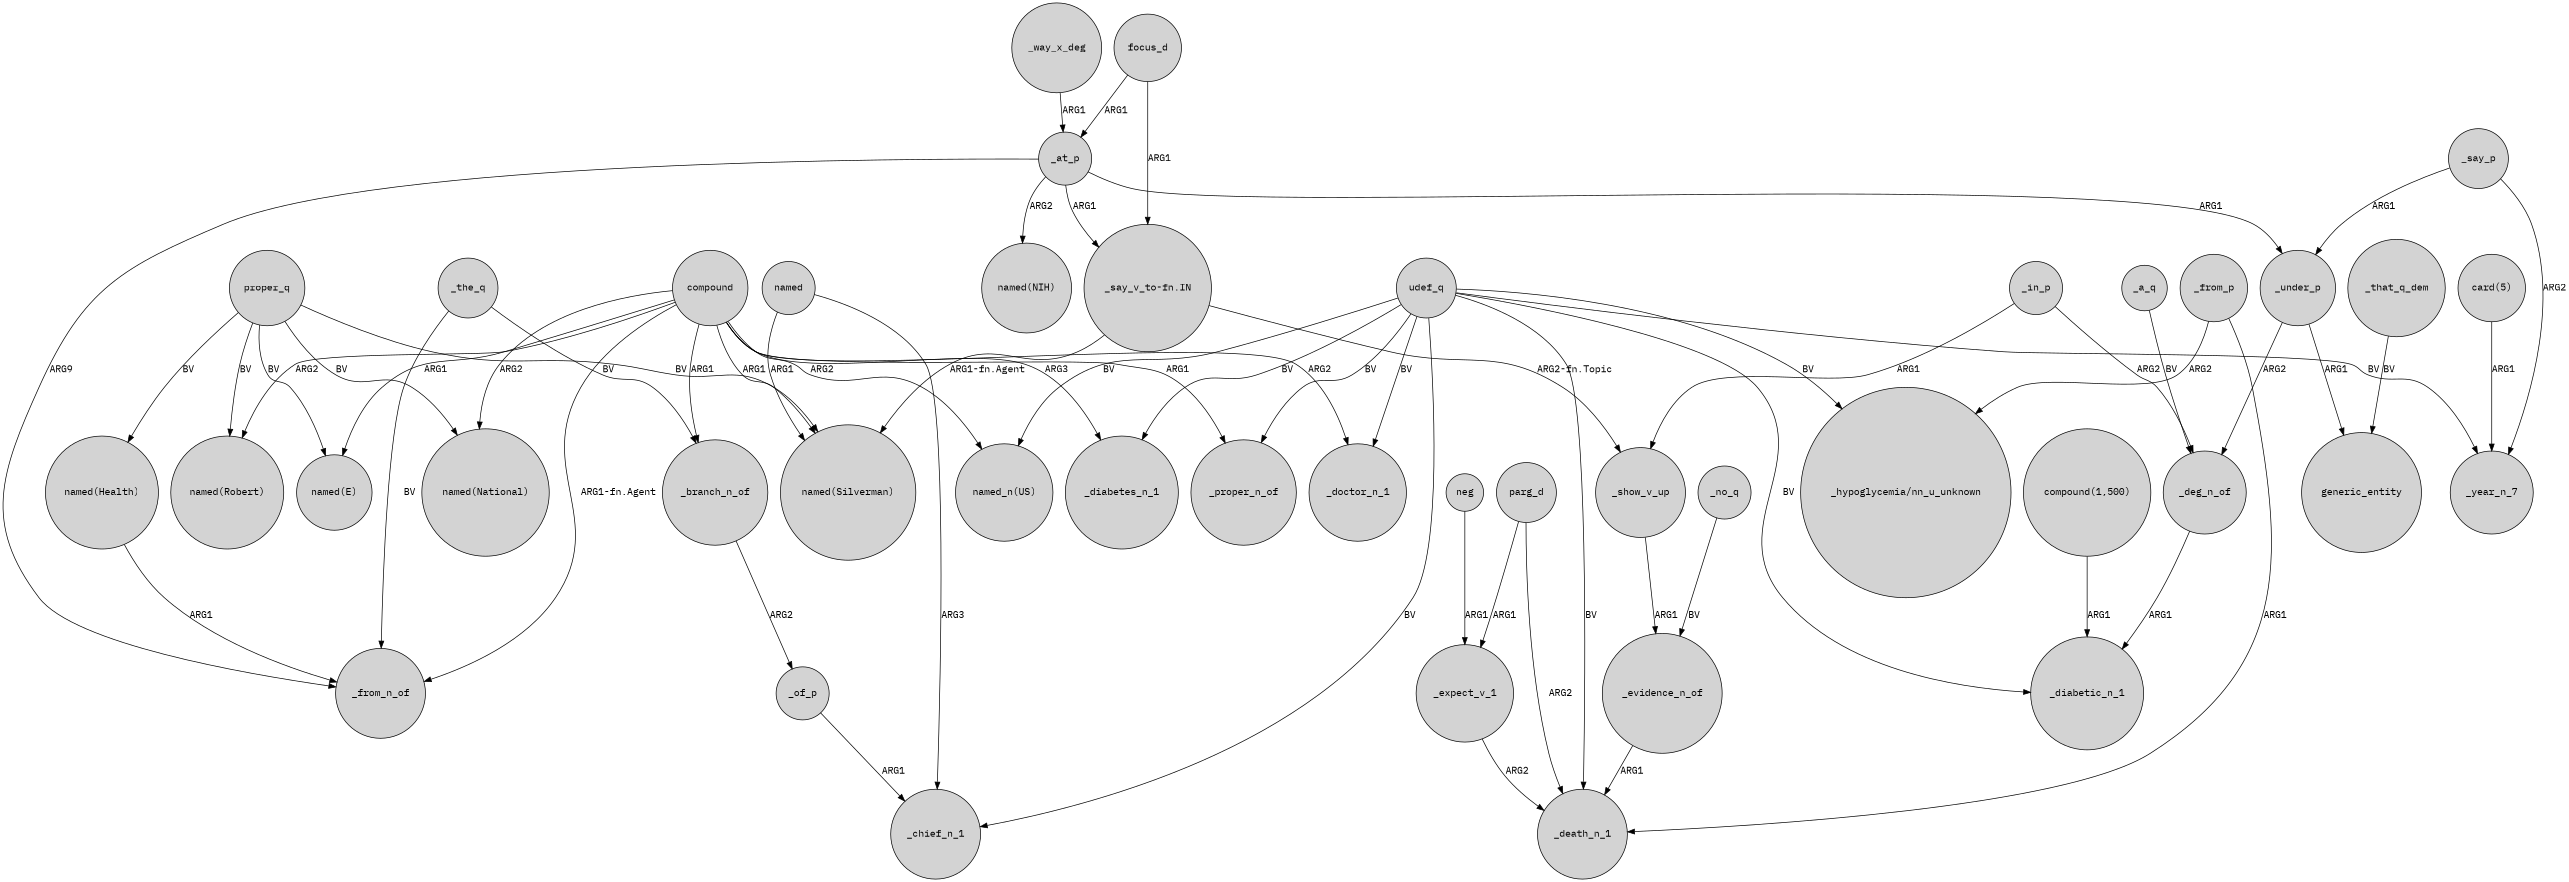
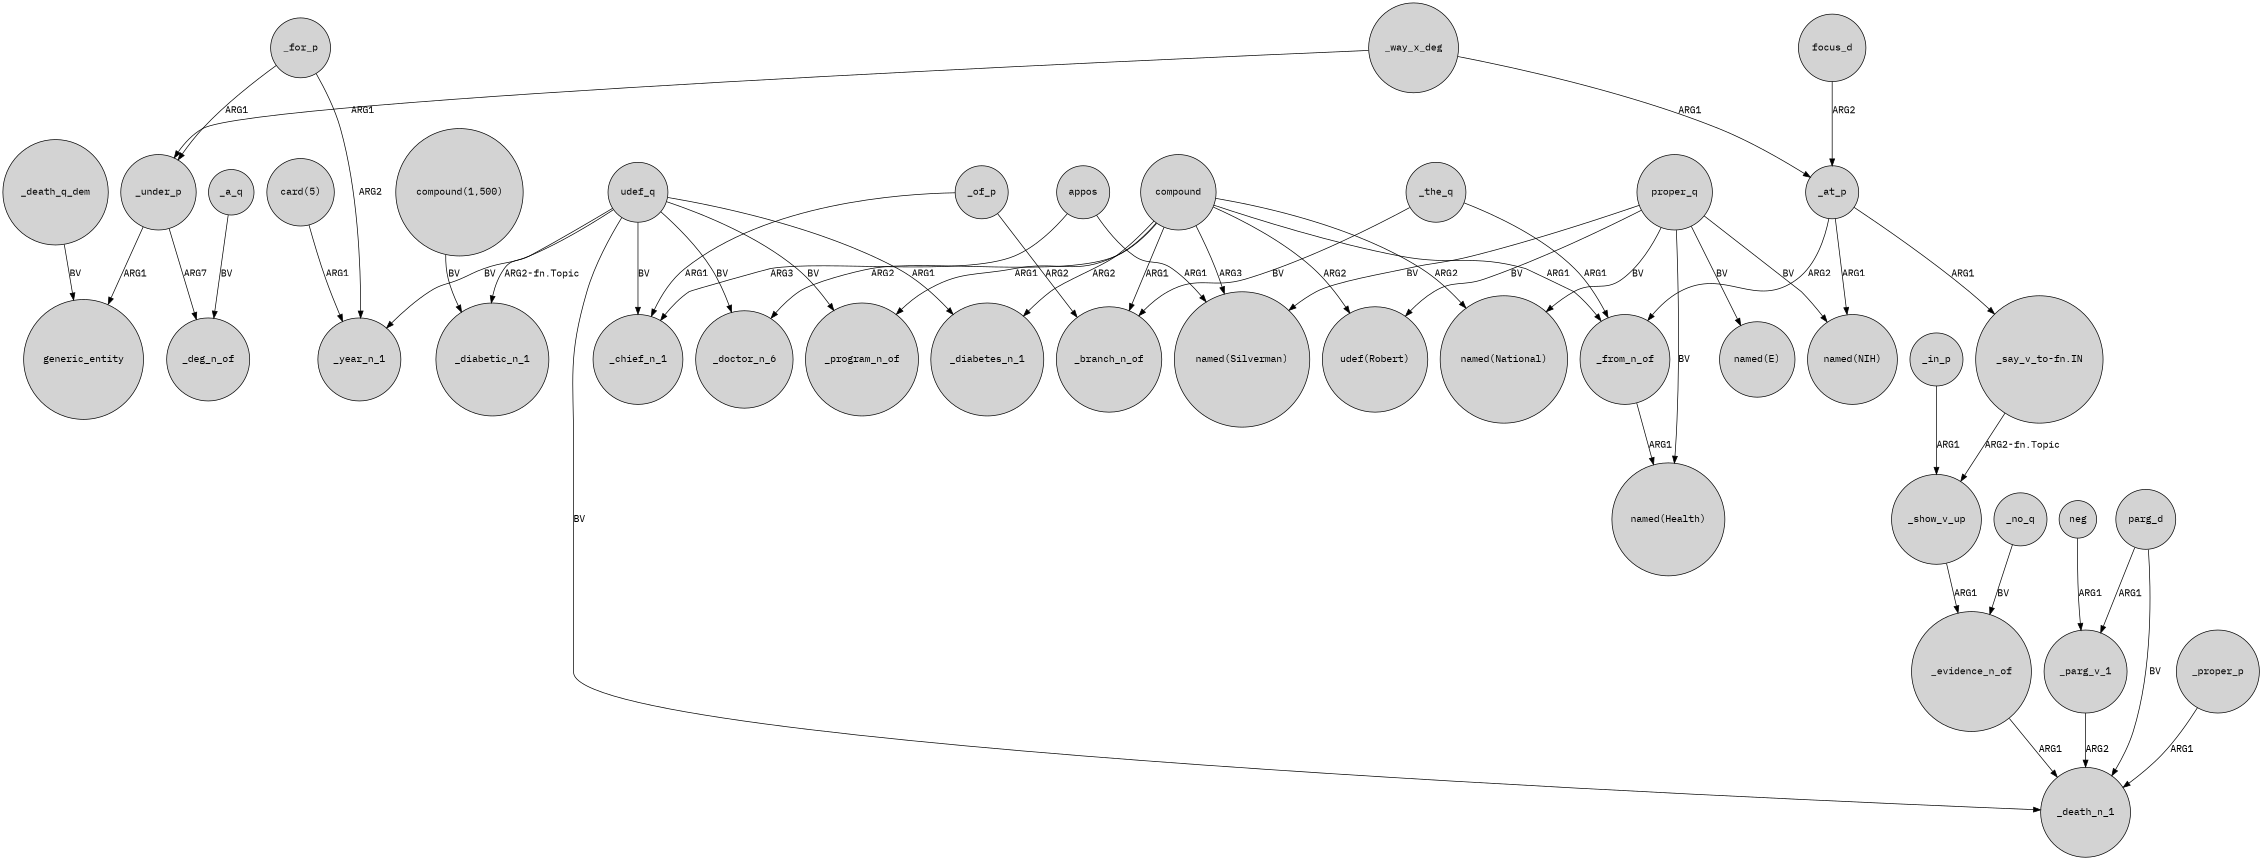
edge "focus_d" -> "_at_p": label "ARG1" -> "ARG2"
edge "focus_d" -> "_say_v_to-fn.IN": removed, label "ARG1"
node "_say_p": label "_say_p" -> "_for_p"
edge "_at_p" -> "_under_p": now "_way_x_deg" -> "_under_p"
edge "_at_p" -> "named(NIH)": label "ARG2" -> "ARG1"
edge "proper_q" -> "named(NIH)": added, label "BV"
node "named": label "named" -> "appos"
node "_from_p": label "_from_p" -> "_proper_p"
node "_that_q_dem": label "_that_q_dem" -> "_death_q_dem"
edge "compound" -> "named(E)": removed, label "ARG1"
edge "_say_v_to-fn.IN" -> "named(Silverman)": removed, label "ARG1-fn.Agent"
edge "_at_p" -> "_from_n_of": label "ARG9" -> "ARG2"
edge "compound" -> "named(Silverman)": label "ARG1" -> "ARG3"
edge "compound" -> "_diabetes_n_1": label "ARG3" -> "ARG2"
edge "udef_q" -> "_diabetes_n_1": label "BV" -> "ARG1"
edge "_in_p" -> "_deg_n_of": removed, label "ARG2"
edge "_under_p" -> "_deg_n_of": label "ARG2" -> "ARG7"
node "named(Robert)": label "named(Robert)" -> "udef(Robert)"
edge "_the_q" -> "_from_n_of": label "BV" -> "ARG1"
edge "compound" -> "_from_n_of": label "ARG1-fn.Agent" -> "ARG1"
node "named_n(US)": removed
node "_proper_n_of": label "_proper_n_of" -> "_program_n_of"
node "_doctor_n_1": label "_doctor_n_1" -> "_doctor_n_6"
edge "udef_q" -> "_diabetic_n_1": label "BV" -> "ARG2-fn.Topic"
node "_hypoglycemia/nn_u_unknown": removed
node "_year_n_7": label "_year_n_7" -> "_year_n_1"
edge "_deg_n_of" -> "_diabetic_n_1": removed, label "ARG1"
edge "_branch_n_of" -> "_of_p": reversed
edge "compound(1,500)" -> "_diabetic_n_1": label "ARG1" -> "BV"
edge "named(Health)" -> "_from_n_of": reversed
node "_expect_v_1": label "_expect_v_1" -> "_parg_v_1"
edge "parg_d" -> "_death_n_1": label "ARG2" -> "BV"
